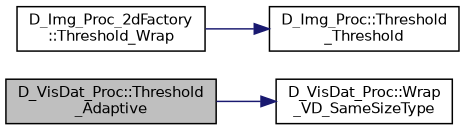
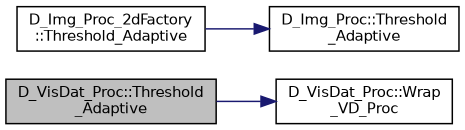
node "D_Img_Proc_2dFactory ::Threshold_Wrap": label "D_Img_Proc_2dFactory ::Threshold_Wrap" -> "D_Img_Proc_2dFactory ::Threshold_Adaptive"
node "D_Img_Proc::Threshold _Threshold": label "D_Img_Proc::Threshold _Threshold" -> "D_Img_Proc::Threshold _Adaptive"
node "D_VisDat_Proc::Wrap _VD_SameSizeType": label "D_VisDat_Proc::Wrap _VD_SameSizeType" -> "D_VisDat_Proc::Wrap _VD_Proc"
